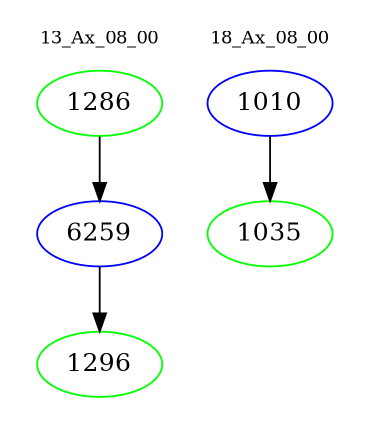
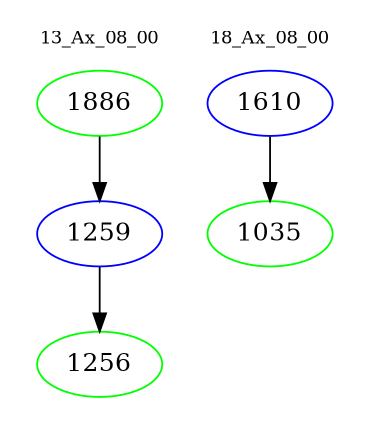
node "1286": label "1286" -> "1886"
node "1010": label "1010" -> "1610"
node "6259": label "6259" -> "1259"
node "1296": label "1296" -> "1256"
